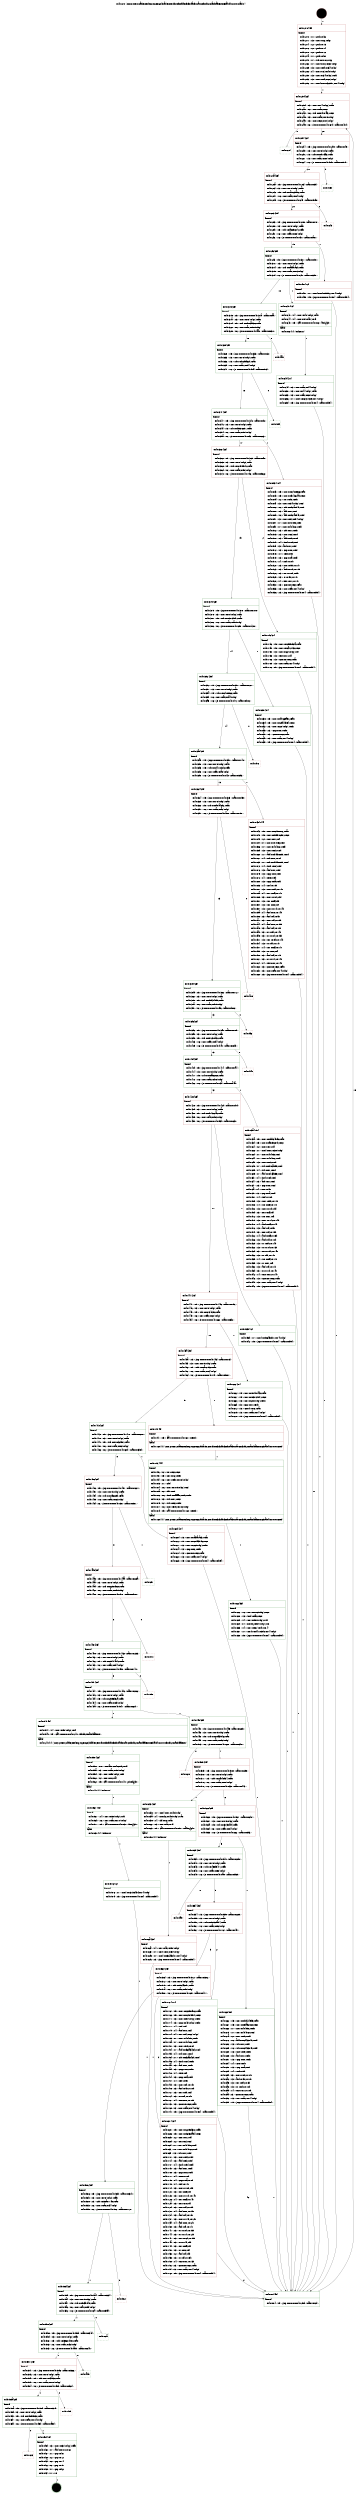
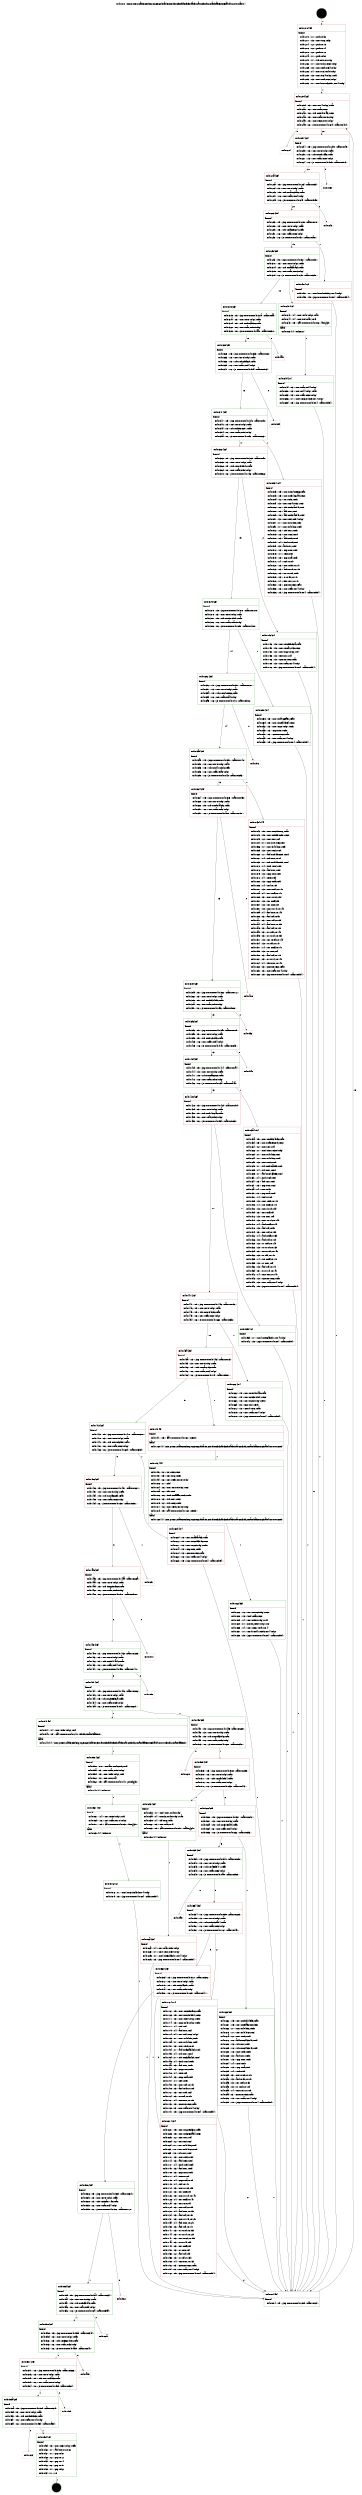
edge "0x401767 [111]" -> "0x401e04 [5]": label " 42" -> " 2"
